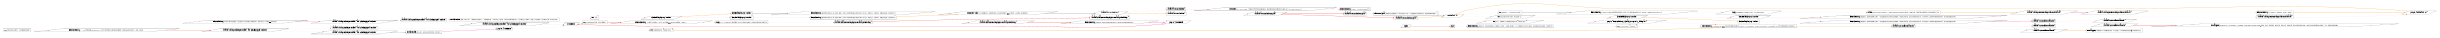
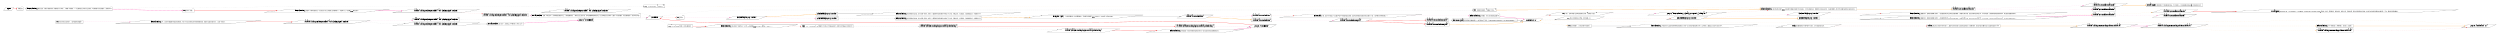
edge "Jump to: [Untitled hub (02)]" -> "Untitled hub (01)": style bold -> dotted
node "You: 抽出一支烟。": added
edge "Electrochemistry: 闭嘴吧。生米正在煮成熟饭呢……" -> "Untitled hub (01)": added
node "input": label "input" -> "闭嘴点烟"
